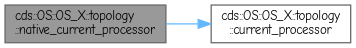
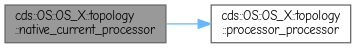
node "cds::OS::OS_X::topology ::current_processor": label "cds::OS::OS_X::topology ::current_processor" -> "cds::OS::OS_X::topology ::processor_processor"
